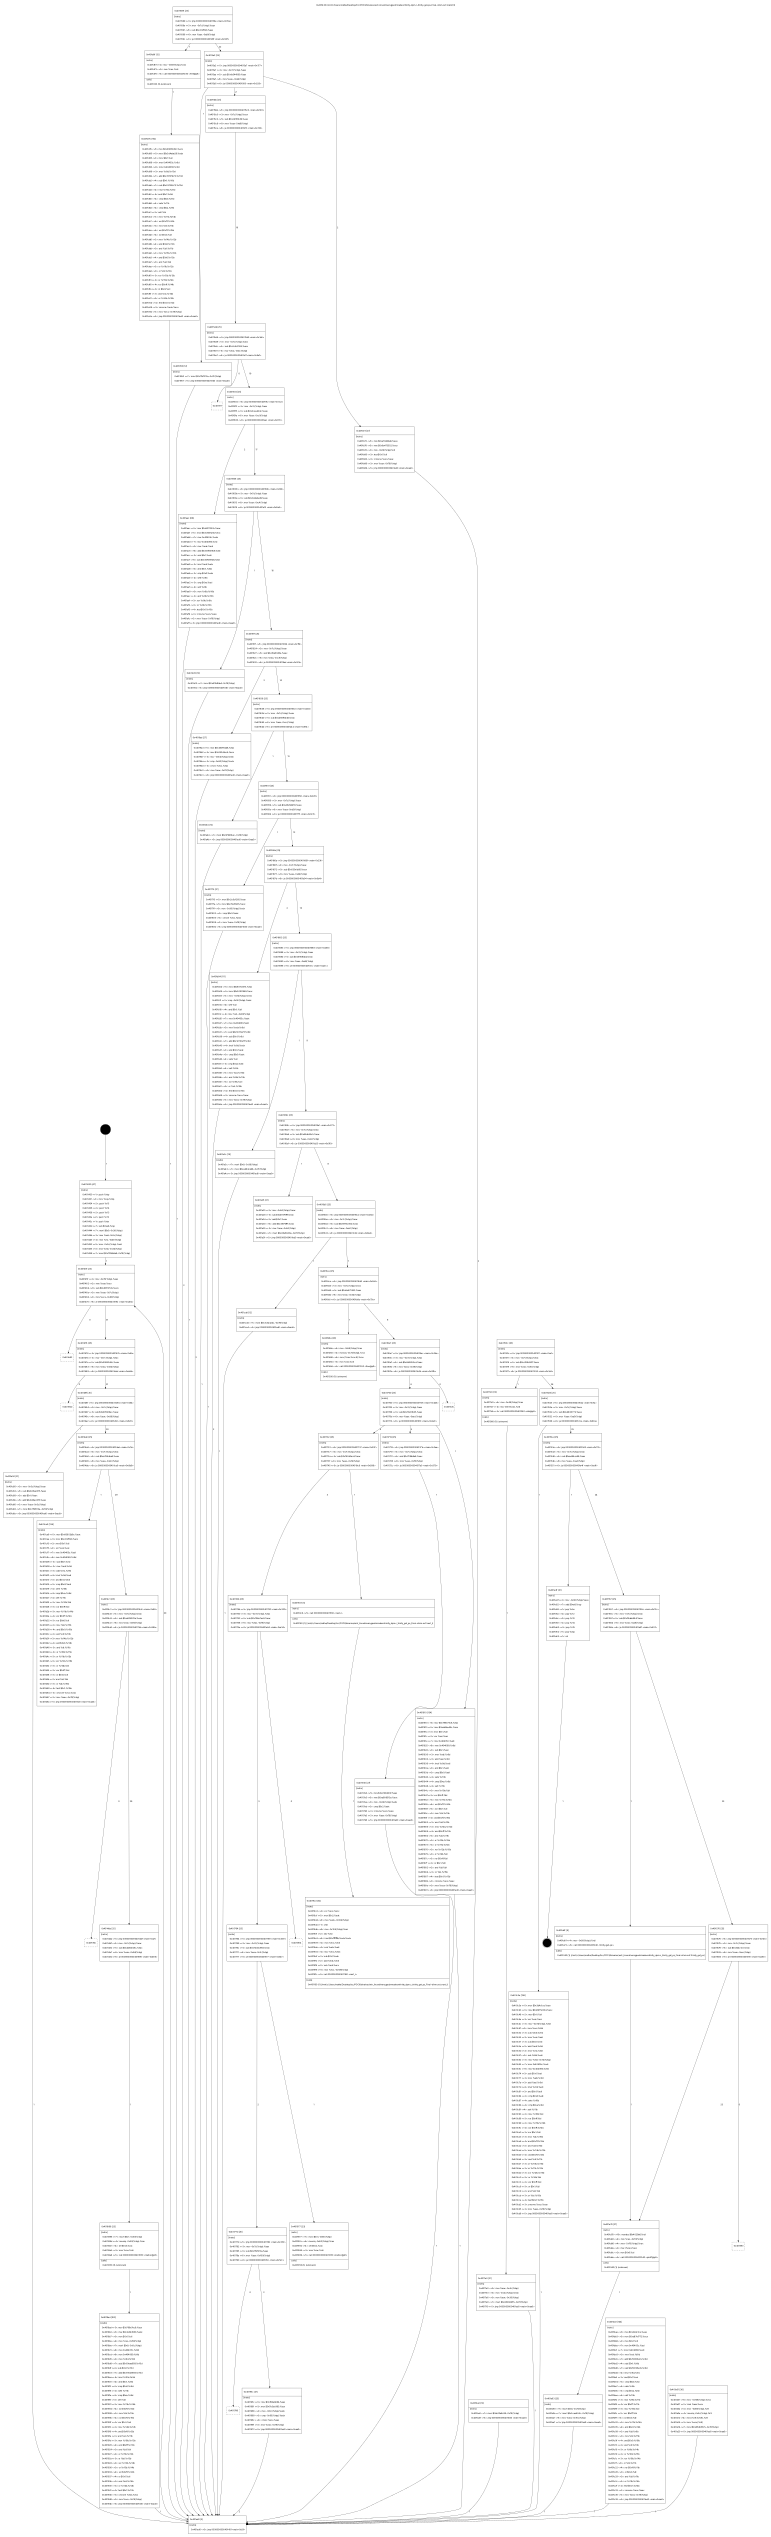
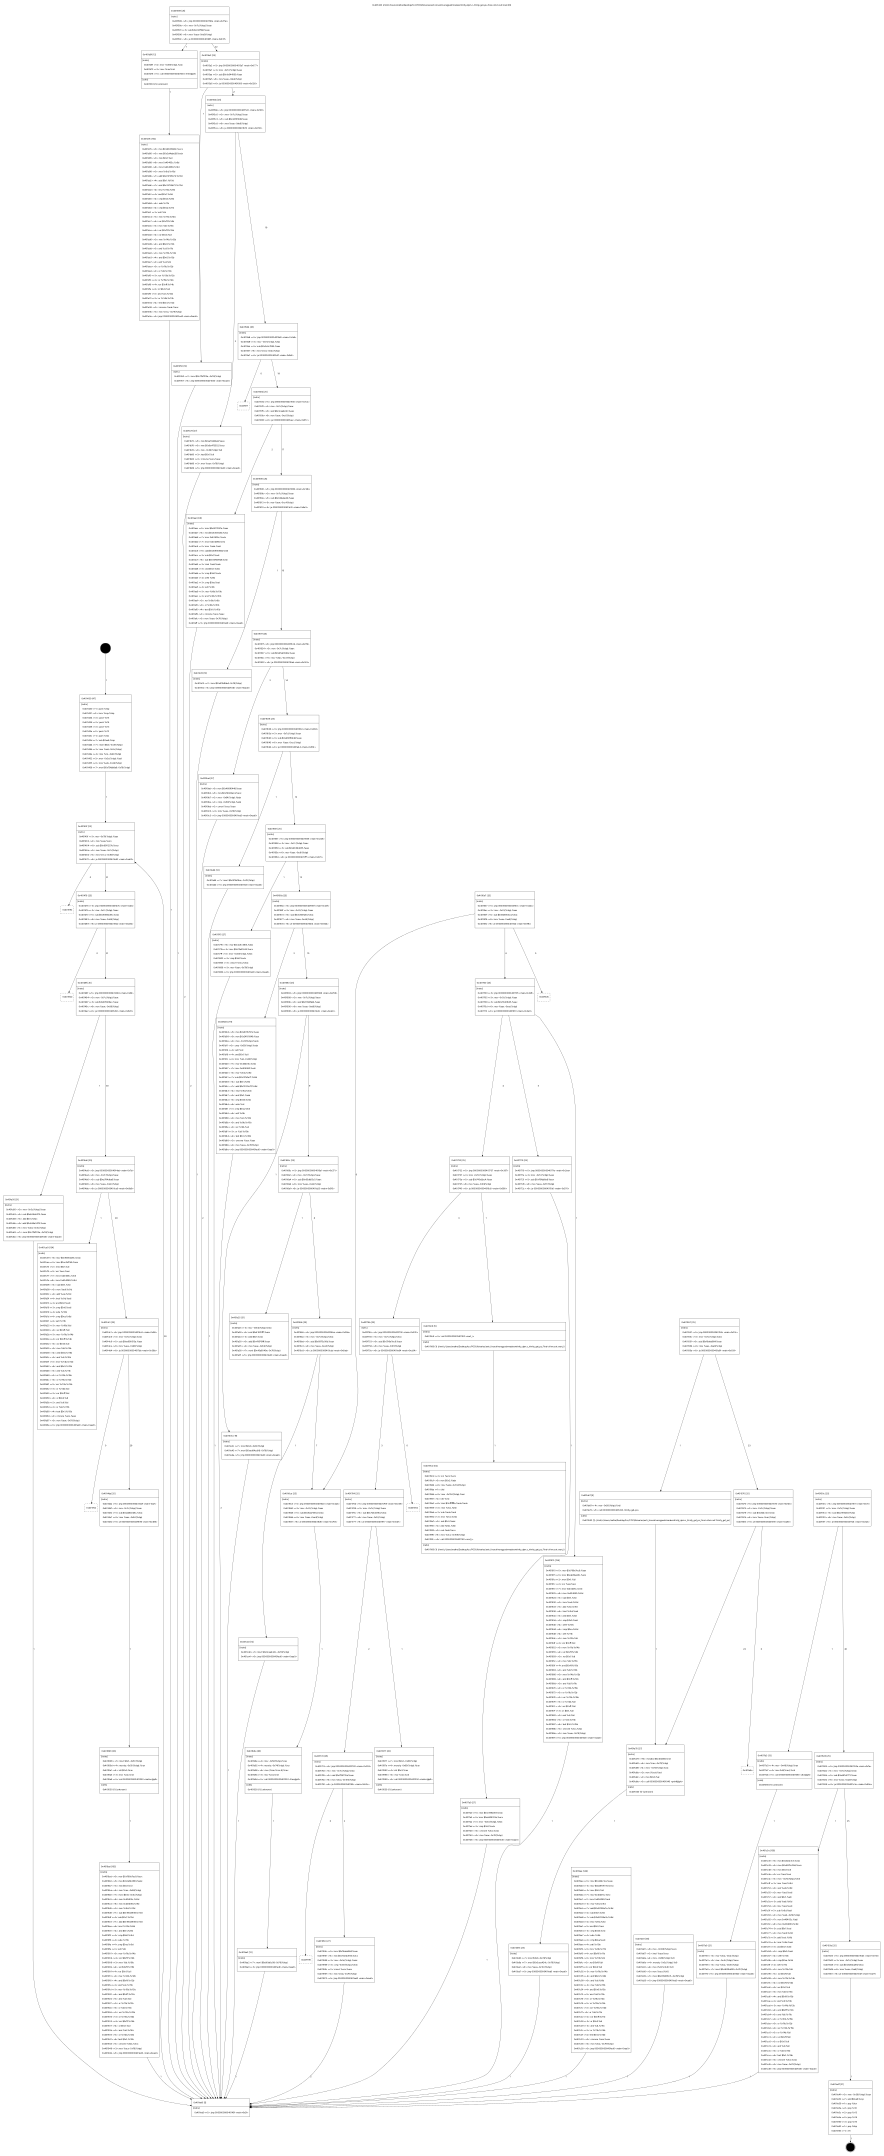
edge "0x4015a2 [25]" -> "0x401b73 [27]": now "0x4015bb [25]" -> "0x401b73 [27]"
edge "0x4016ce [25]" -> "0x4016e7 [25]": reversed
edge "0x40153e [25]" -> "0x401557 [25]": removed, label "24"
edge "0x401b8e [20]" -> "0x401ba2 [12]": added, label "1"
